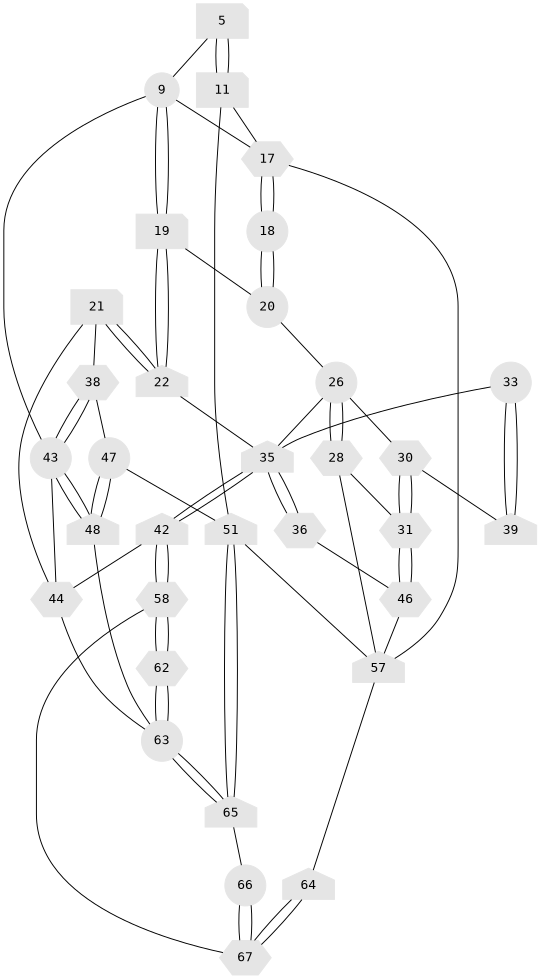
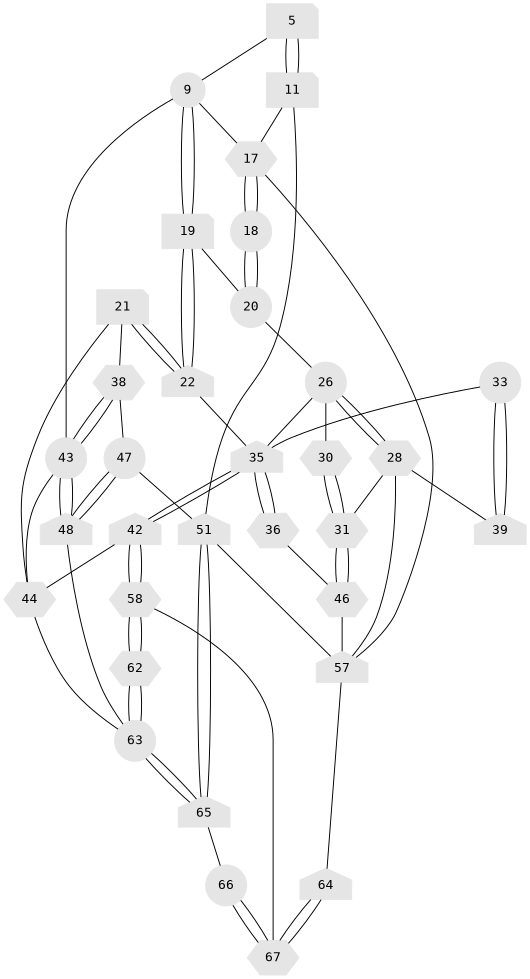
edge "30" -- "39": now "28" -- "39"
